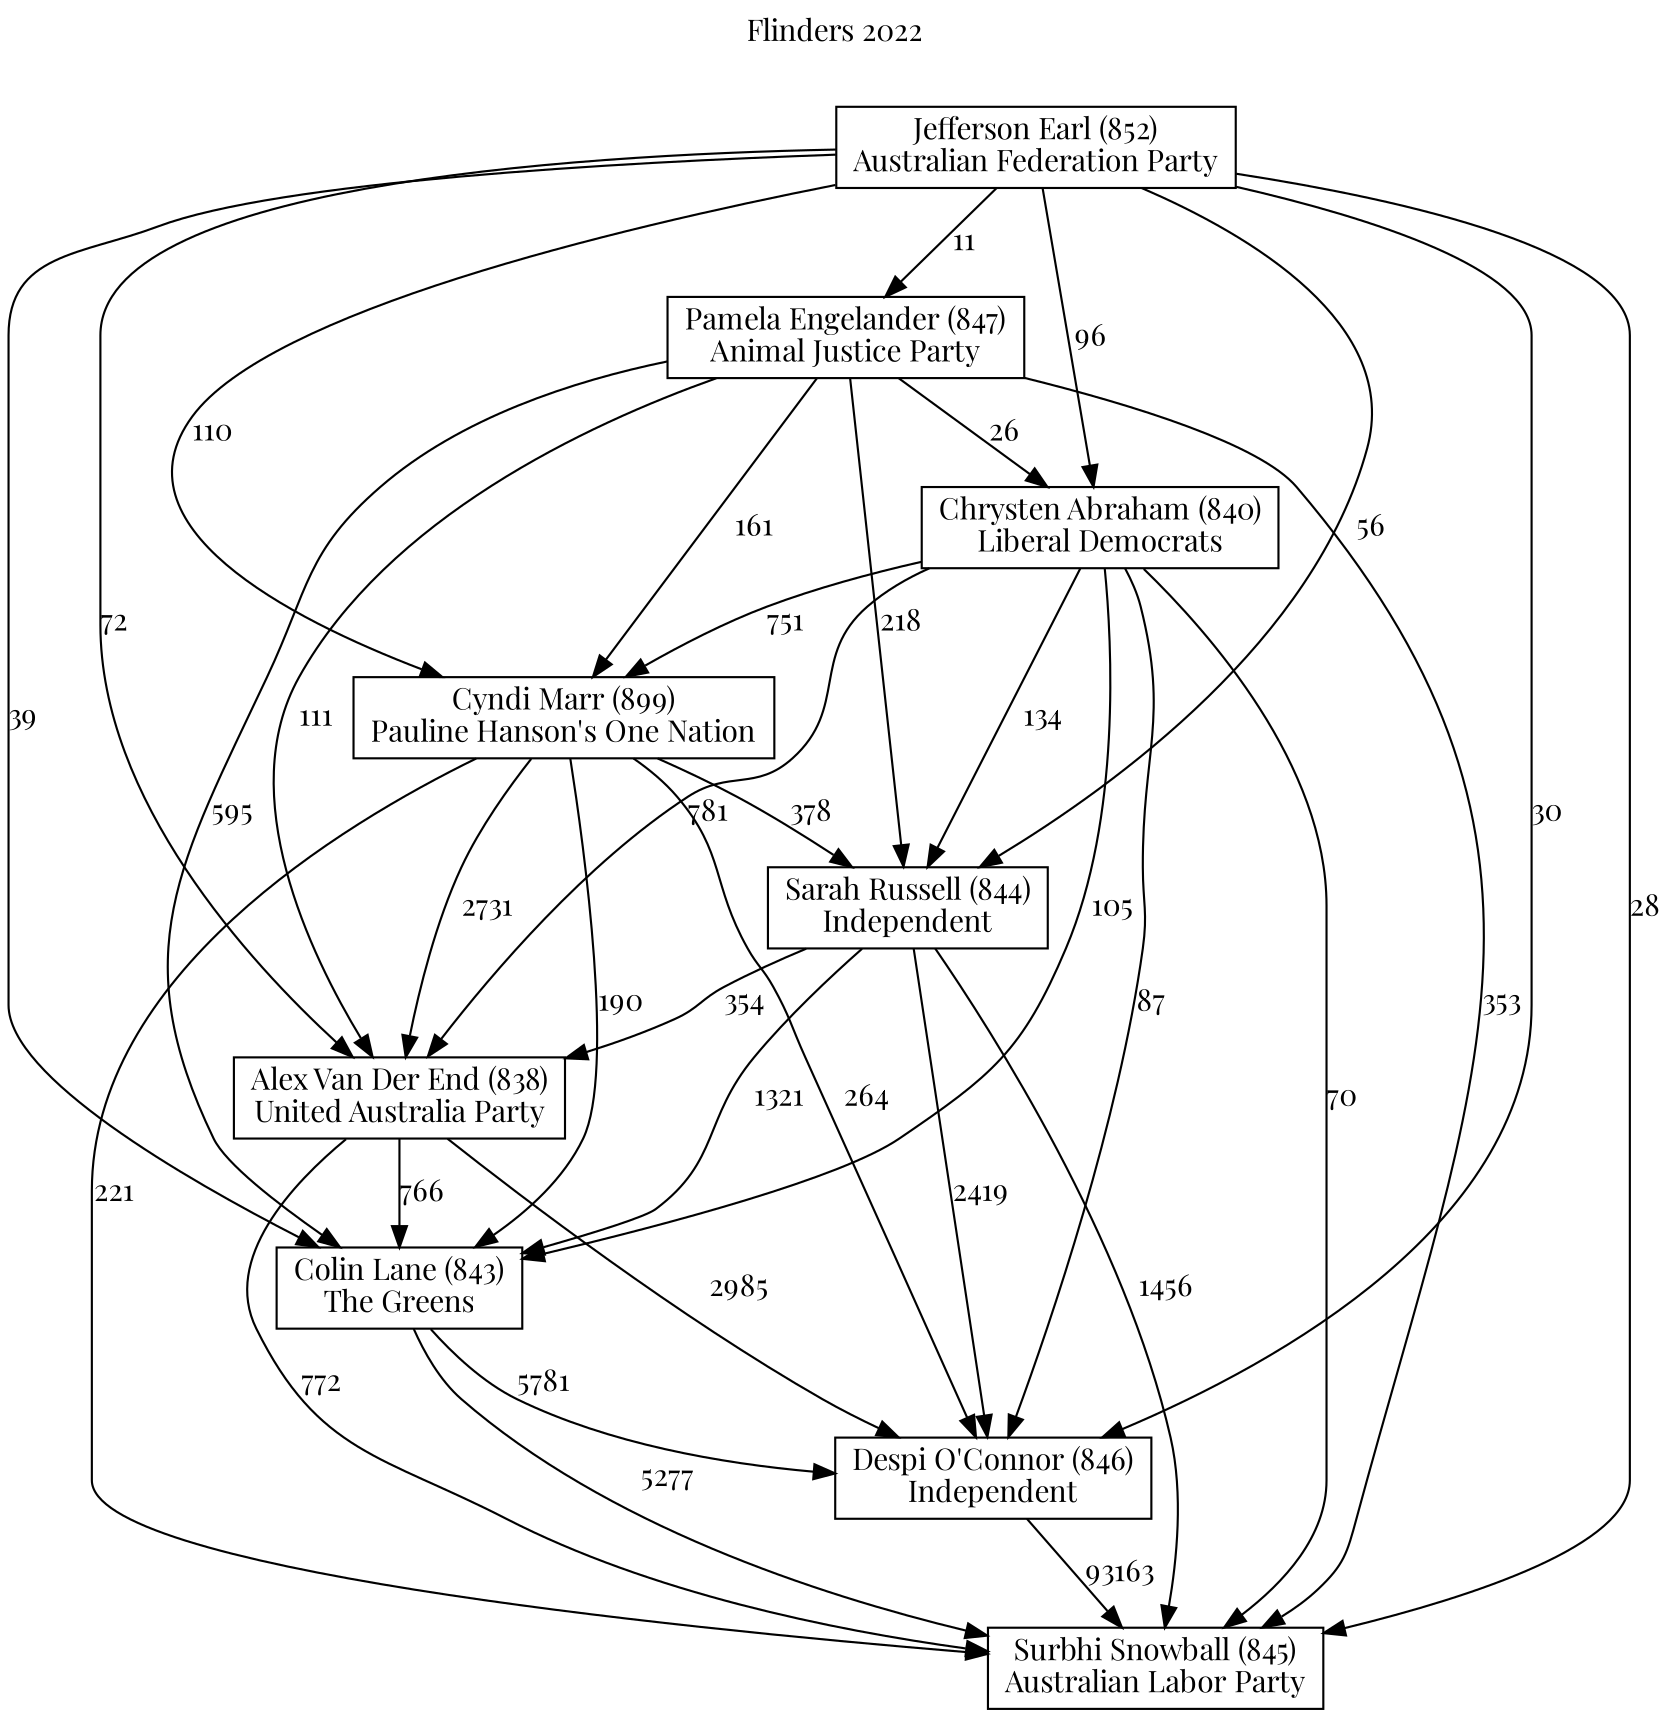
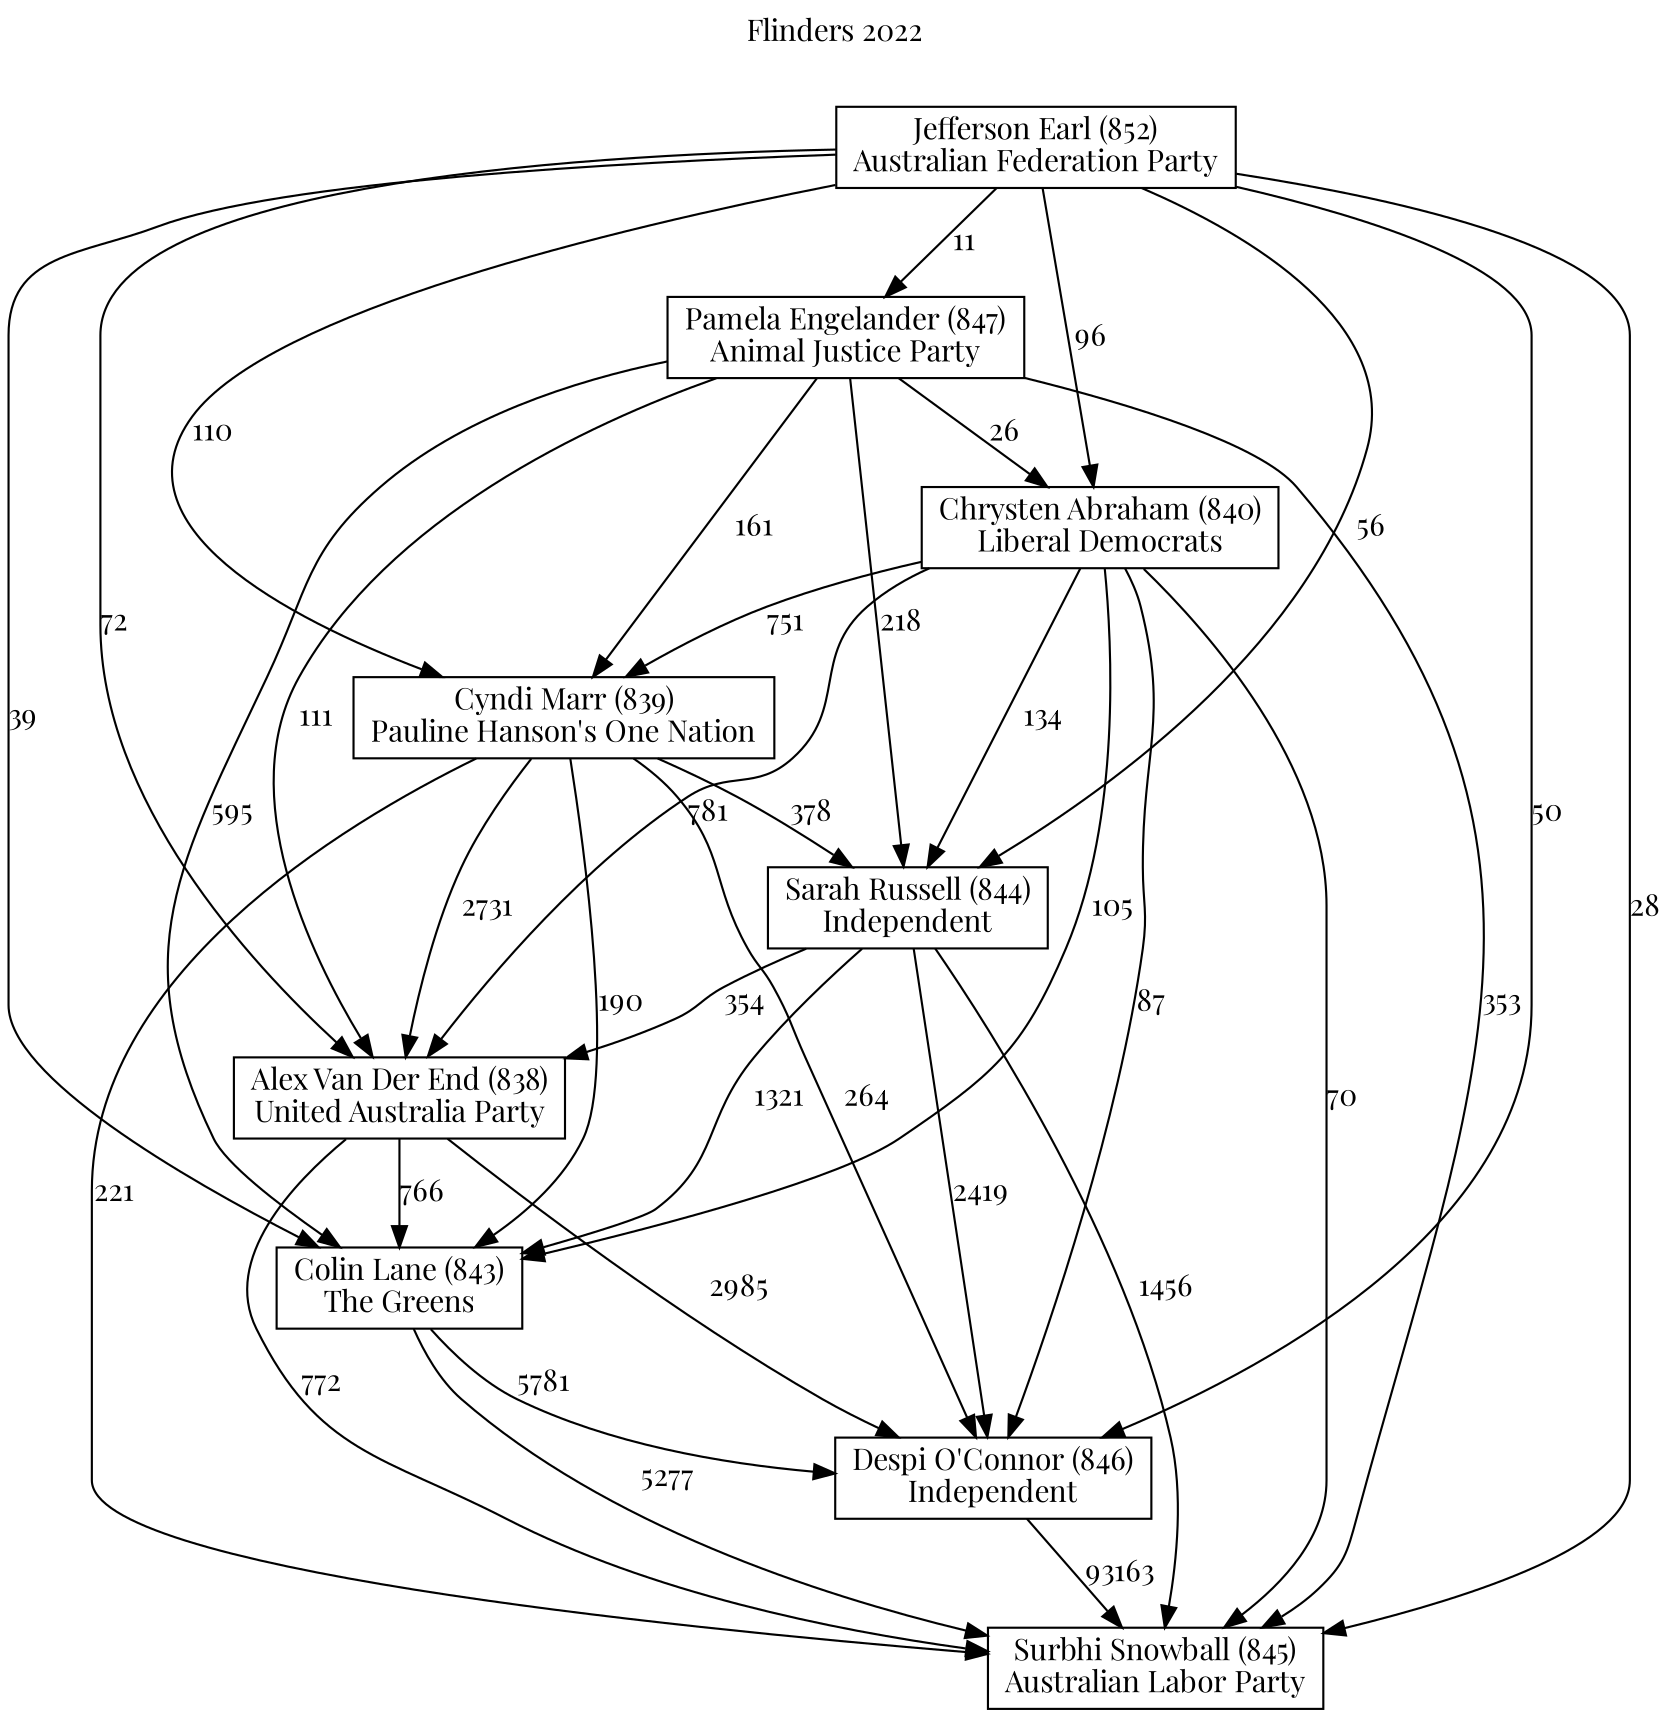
node "Cyndi Marr (899) Pauline Hanson's One Nation": label "Cyndi Marr (899) Pauline Hanson's One Nation" -> "Cyndi Marr (839) Pauline Hanson's One Nation"
edge "Jefferson Earl (852) Australian Federation Party" -> "Despi O'Connor (846) Independent": label "30" -> "50"
